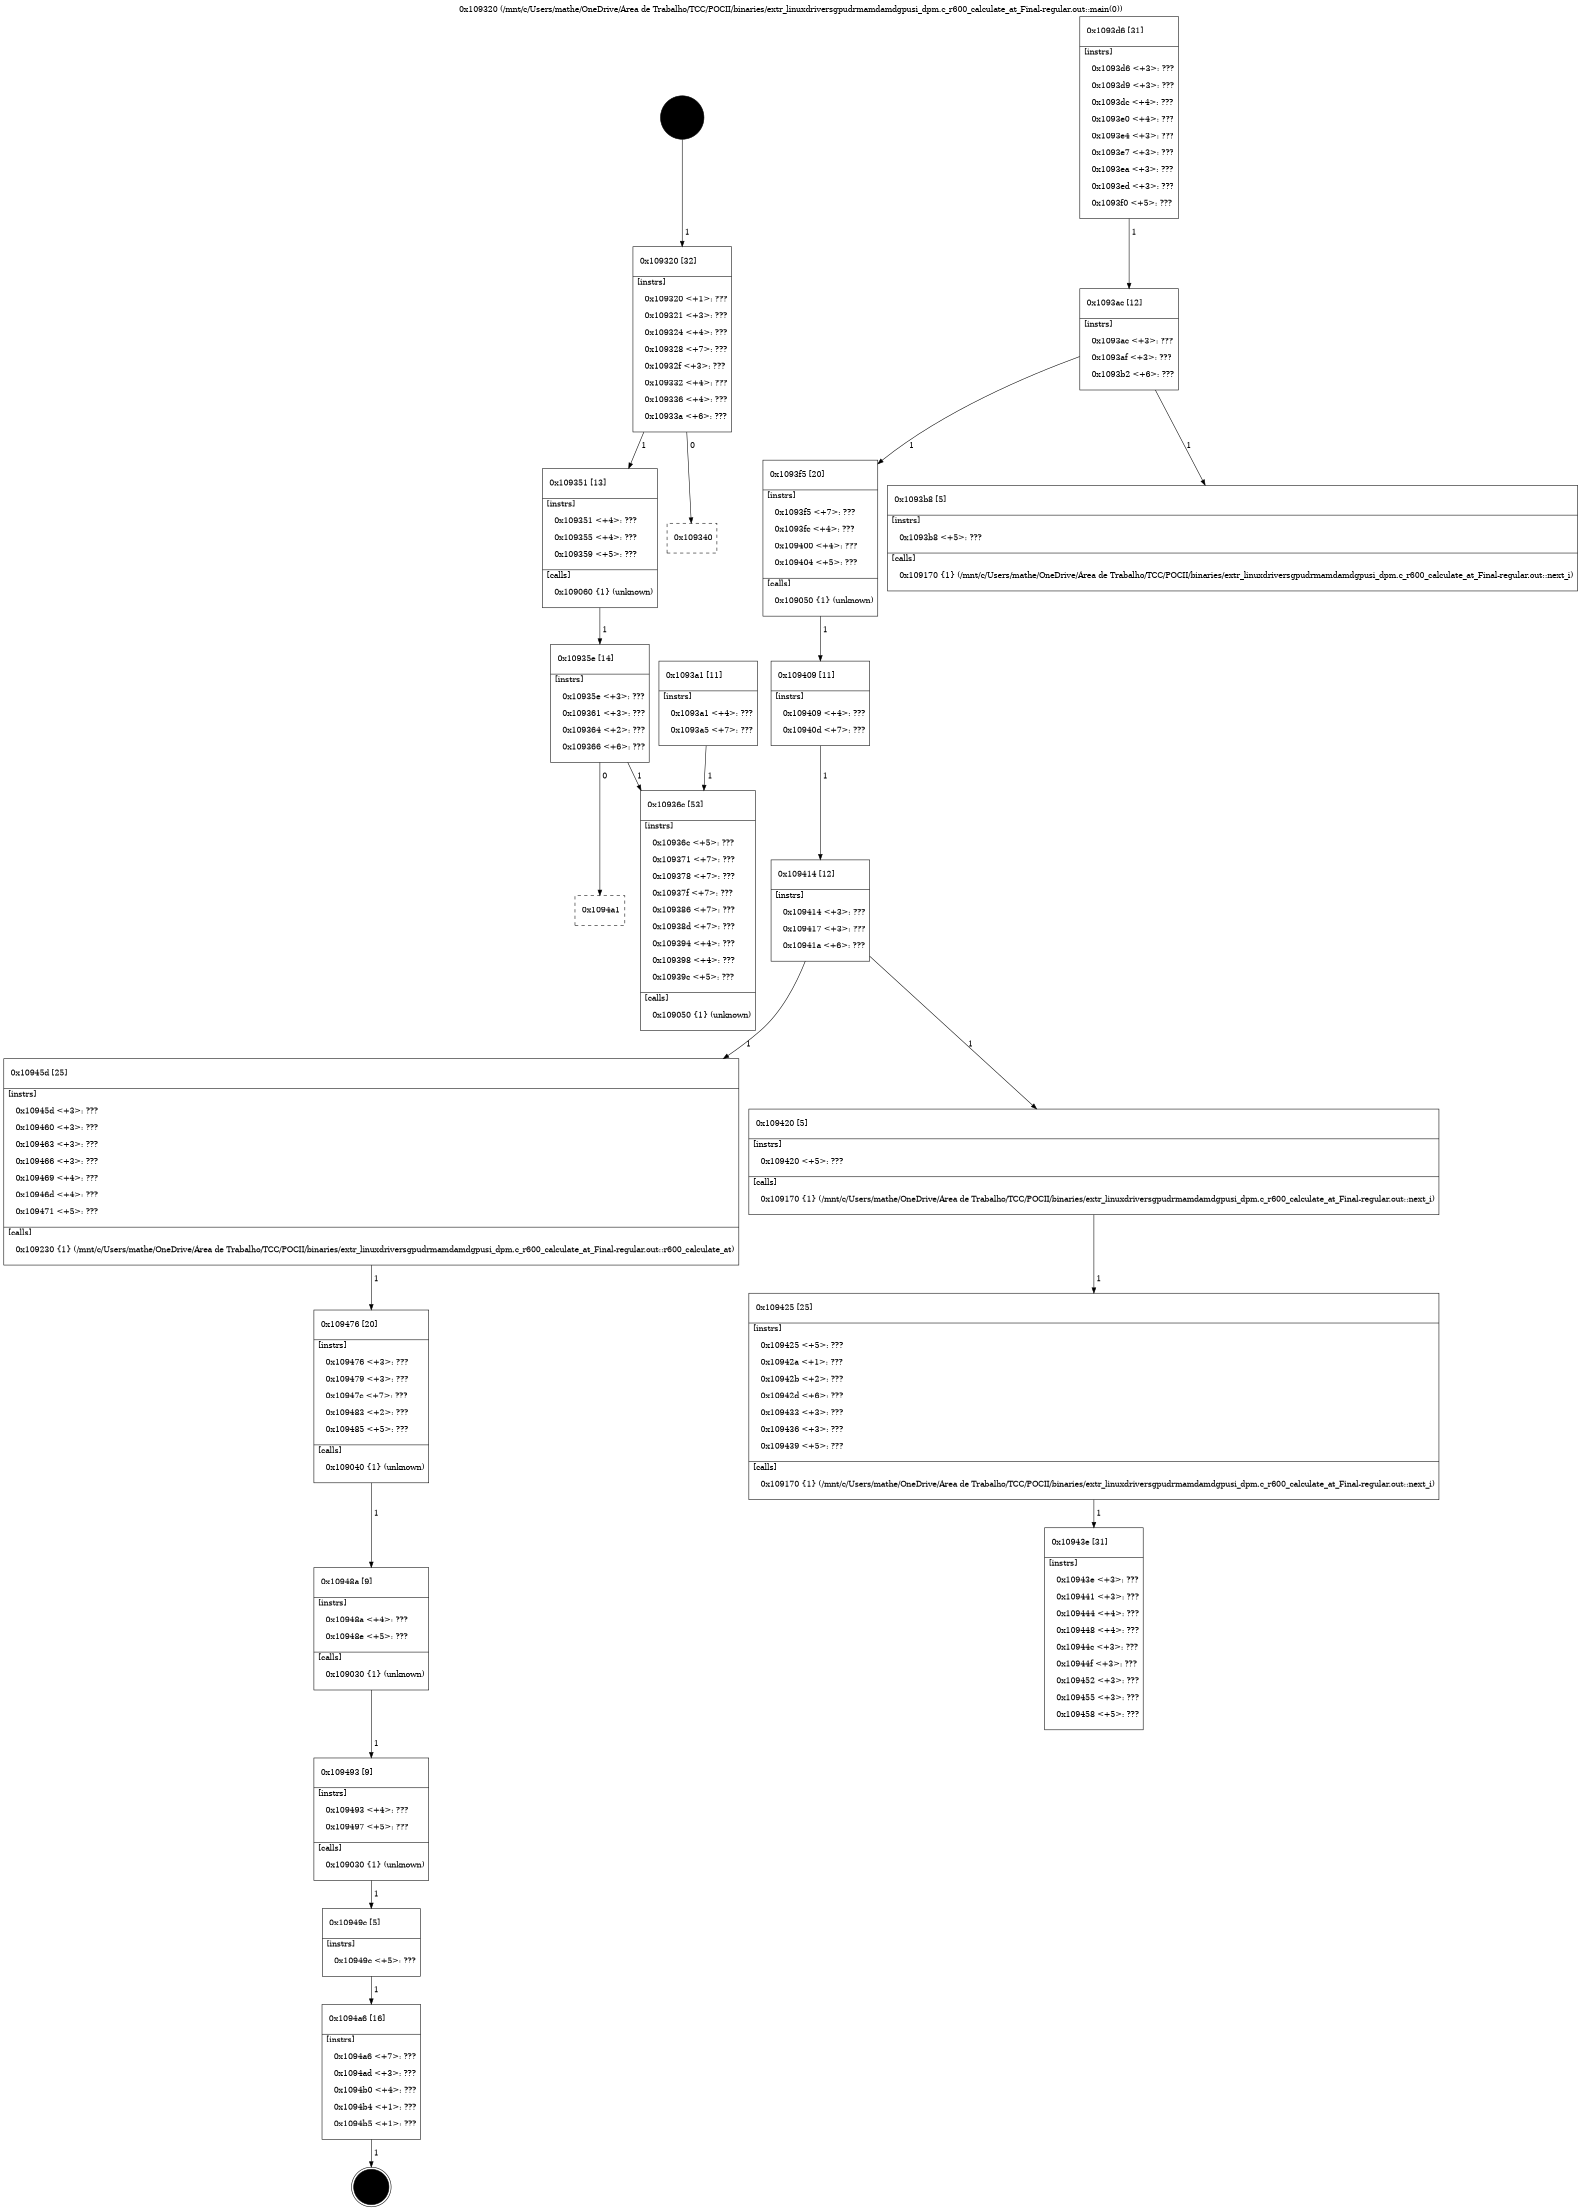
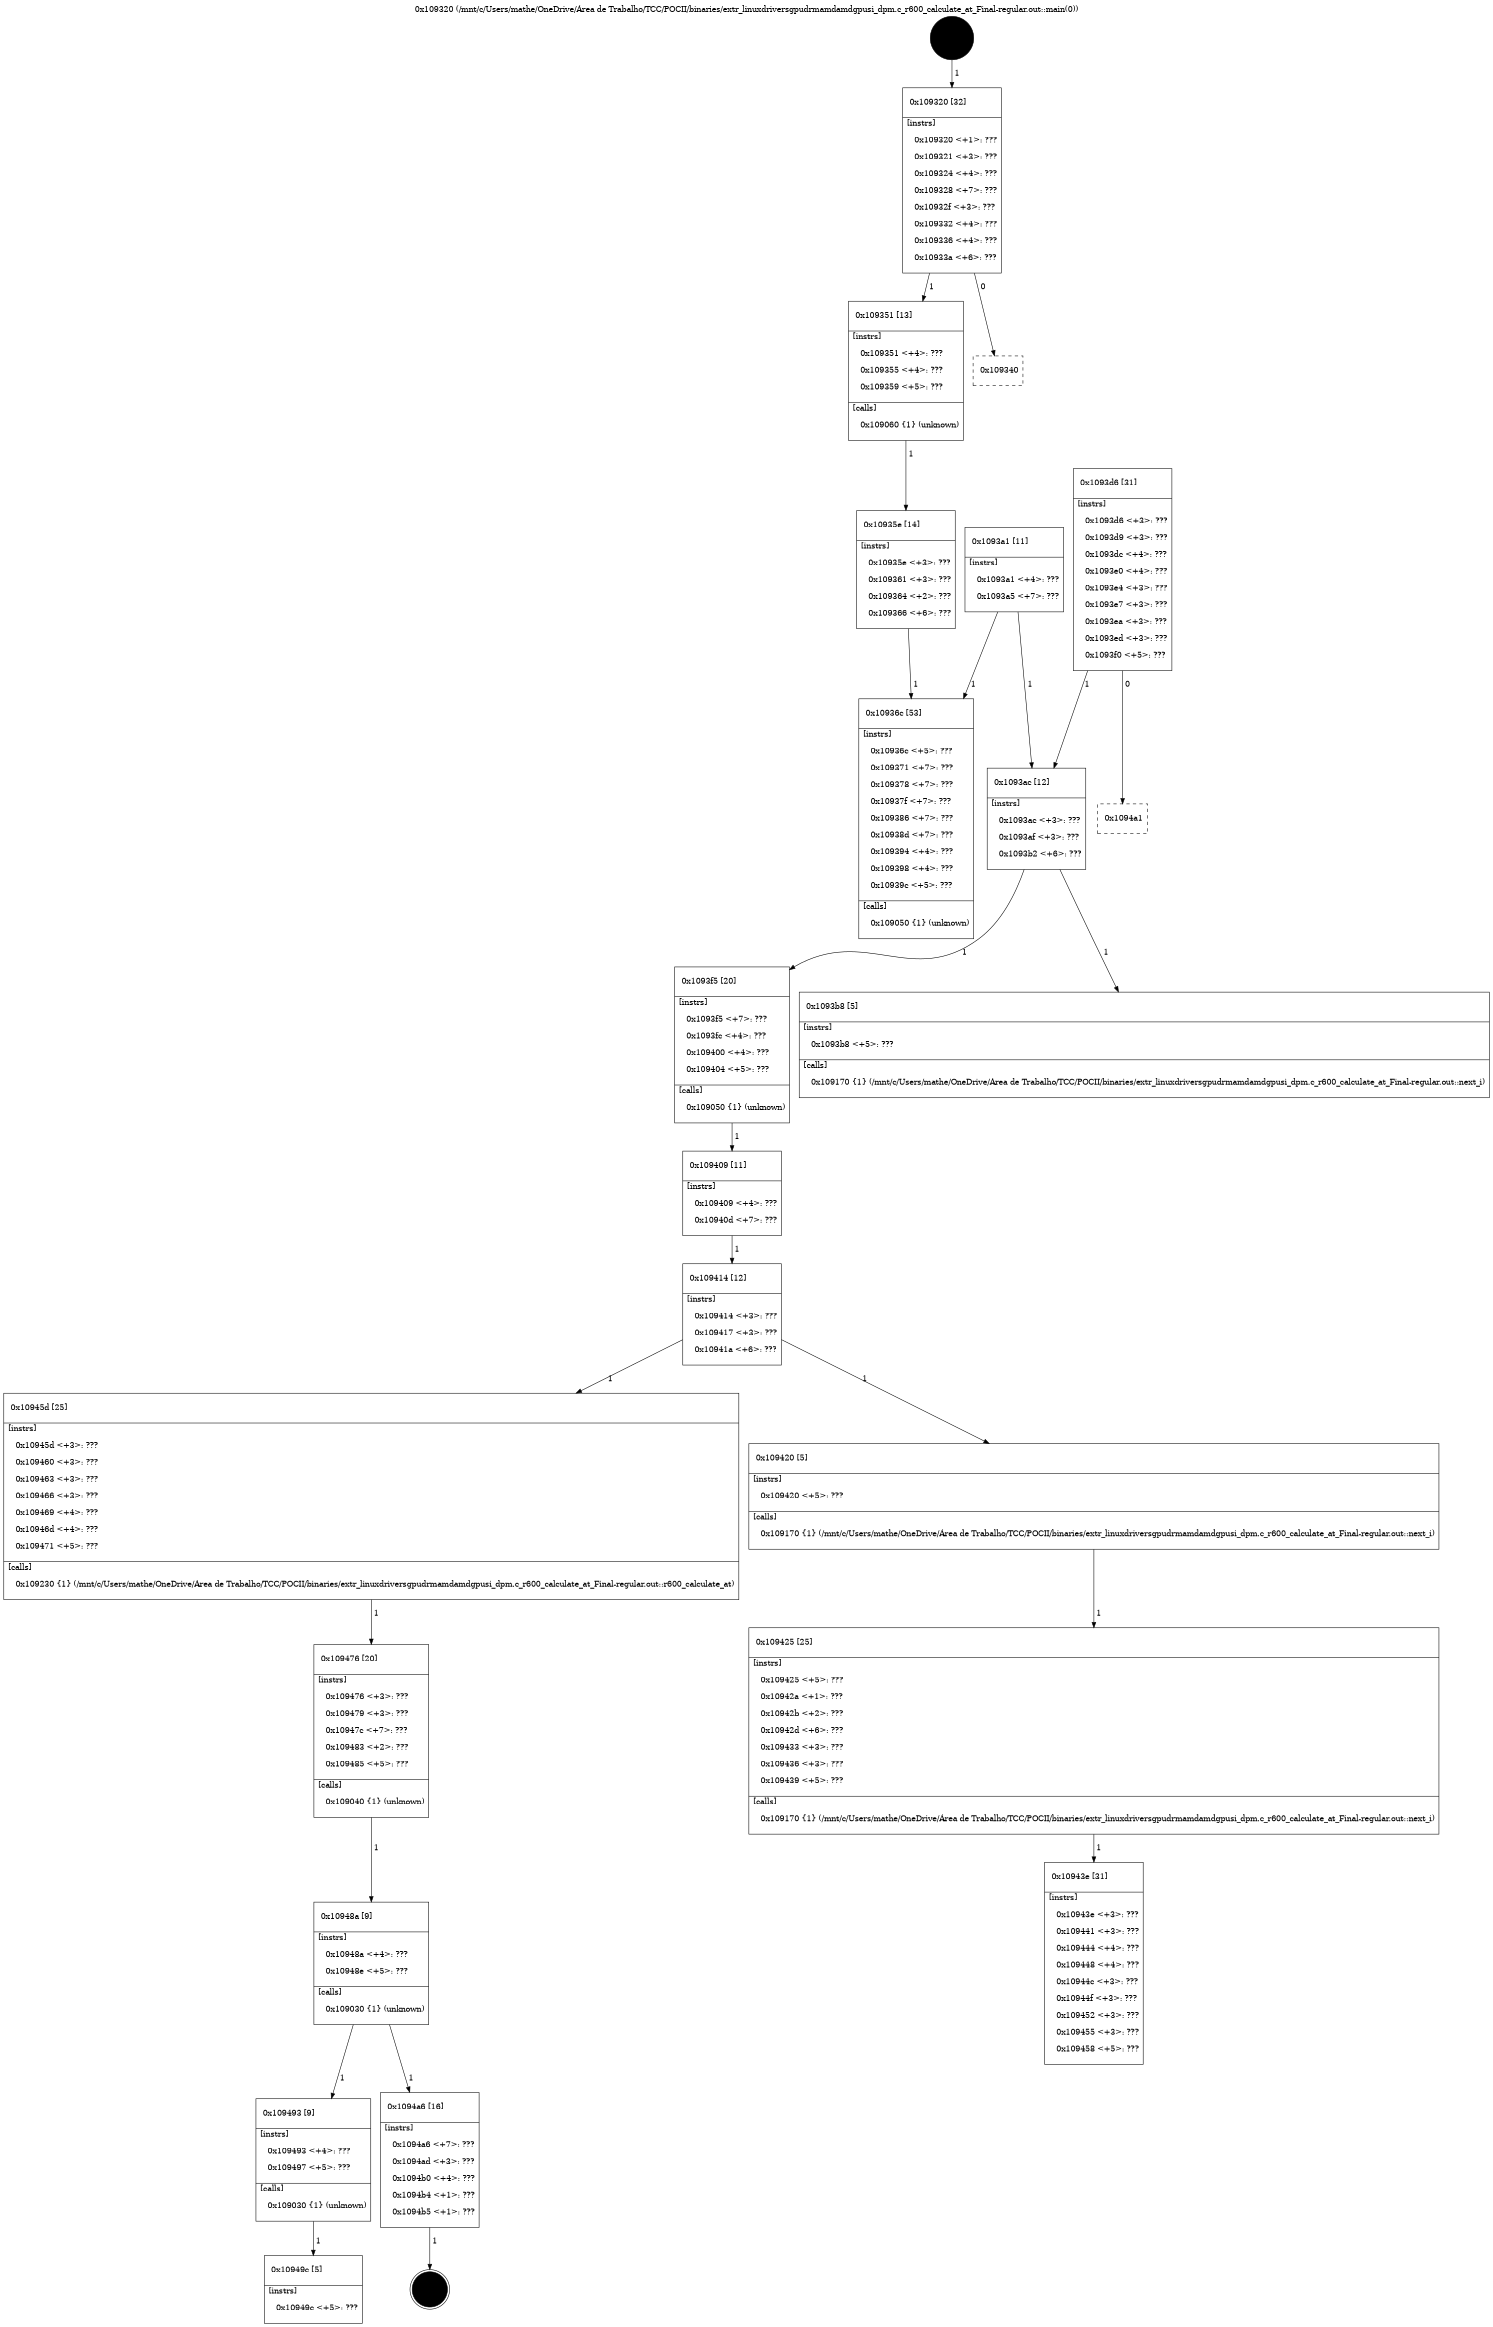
edge "0x1093a1 [11]" -> "0x1093ac [12]": added, label "1"
edge "0x10935e [14]" -> "0x1094a1": now "0x1093d6 [31]" -> "0x1094a1"
edge "0x10949c [5]" -> "0x1094a6 [16]": now "0x10948a [9]" -> "0x1094a6 [16]"
